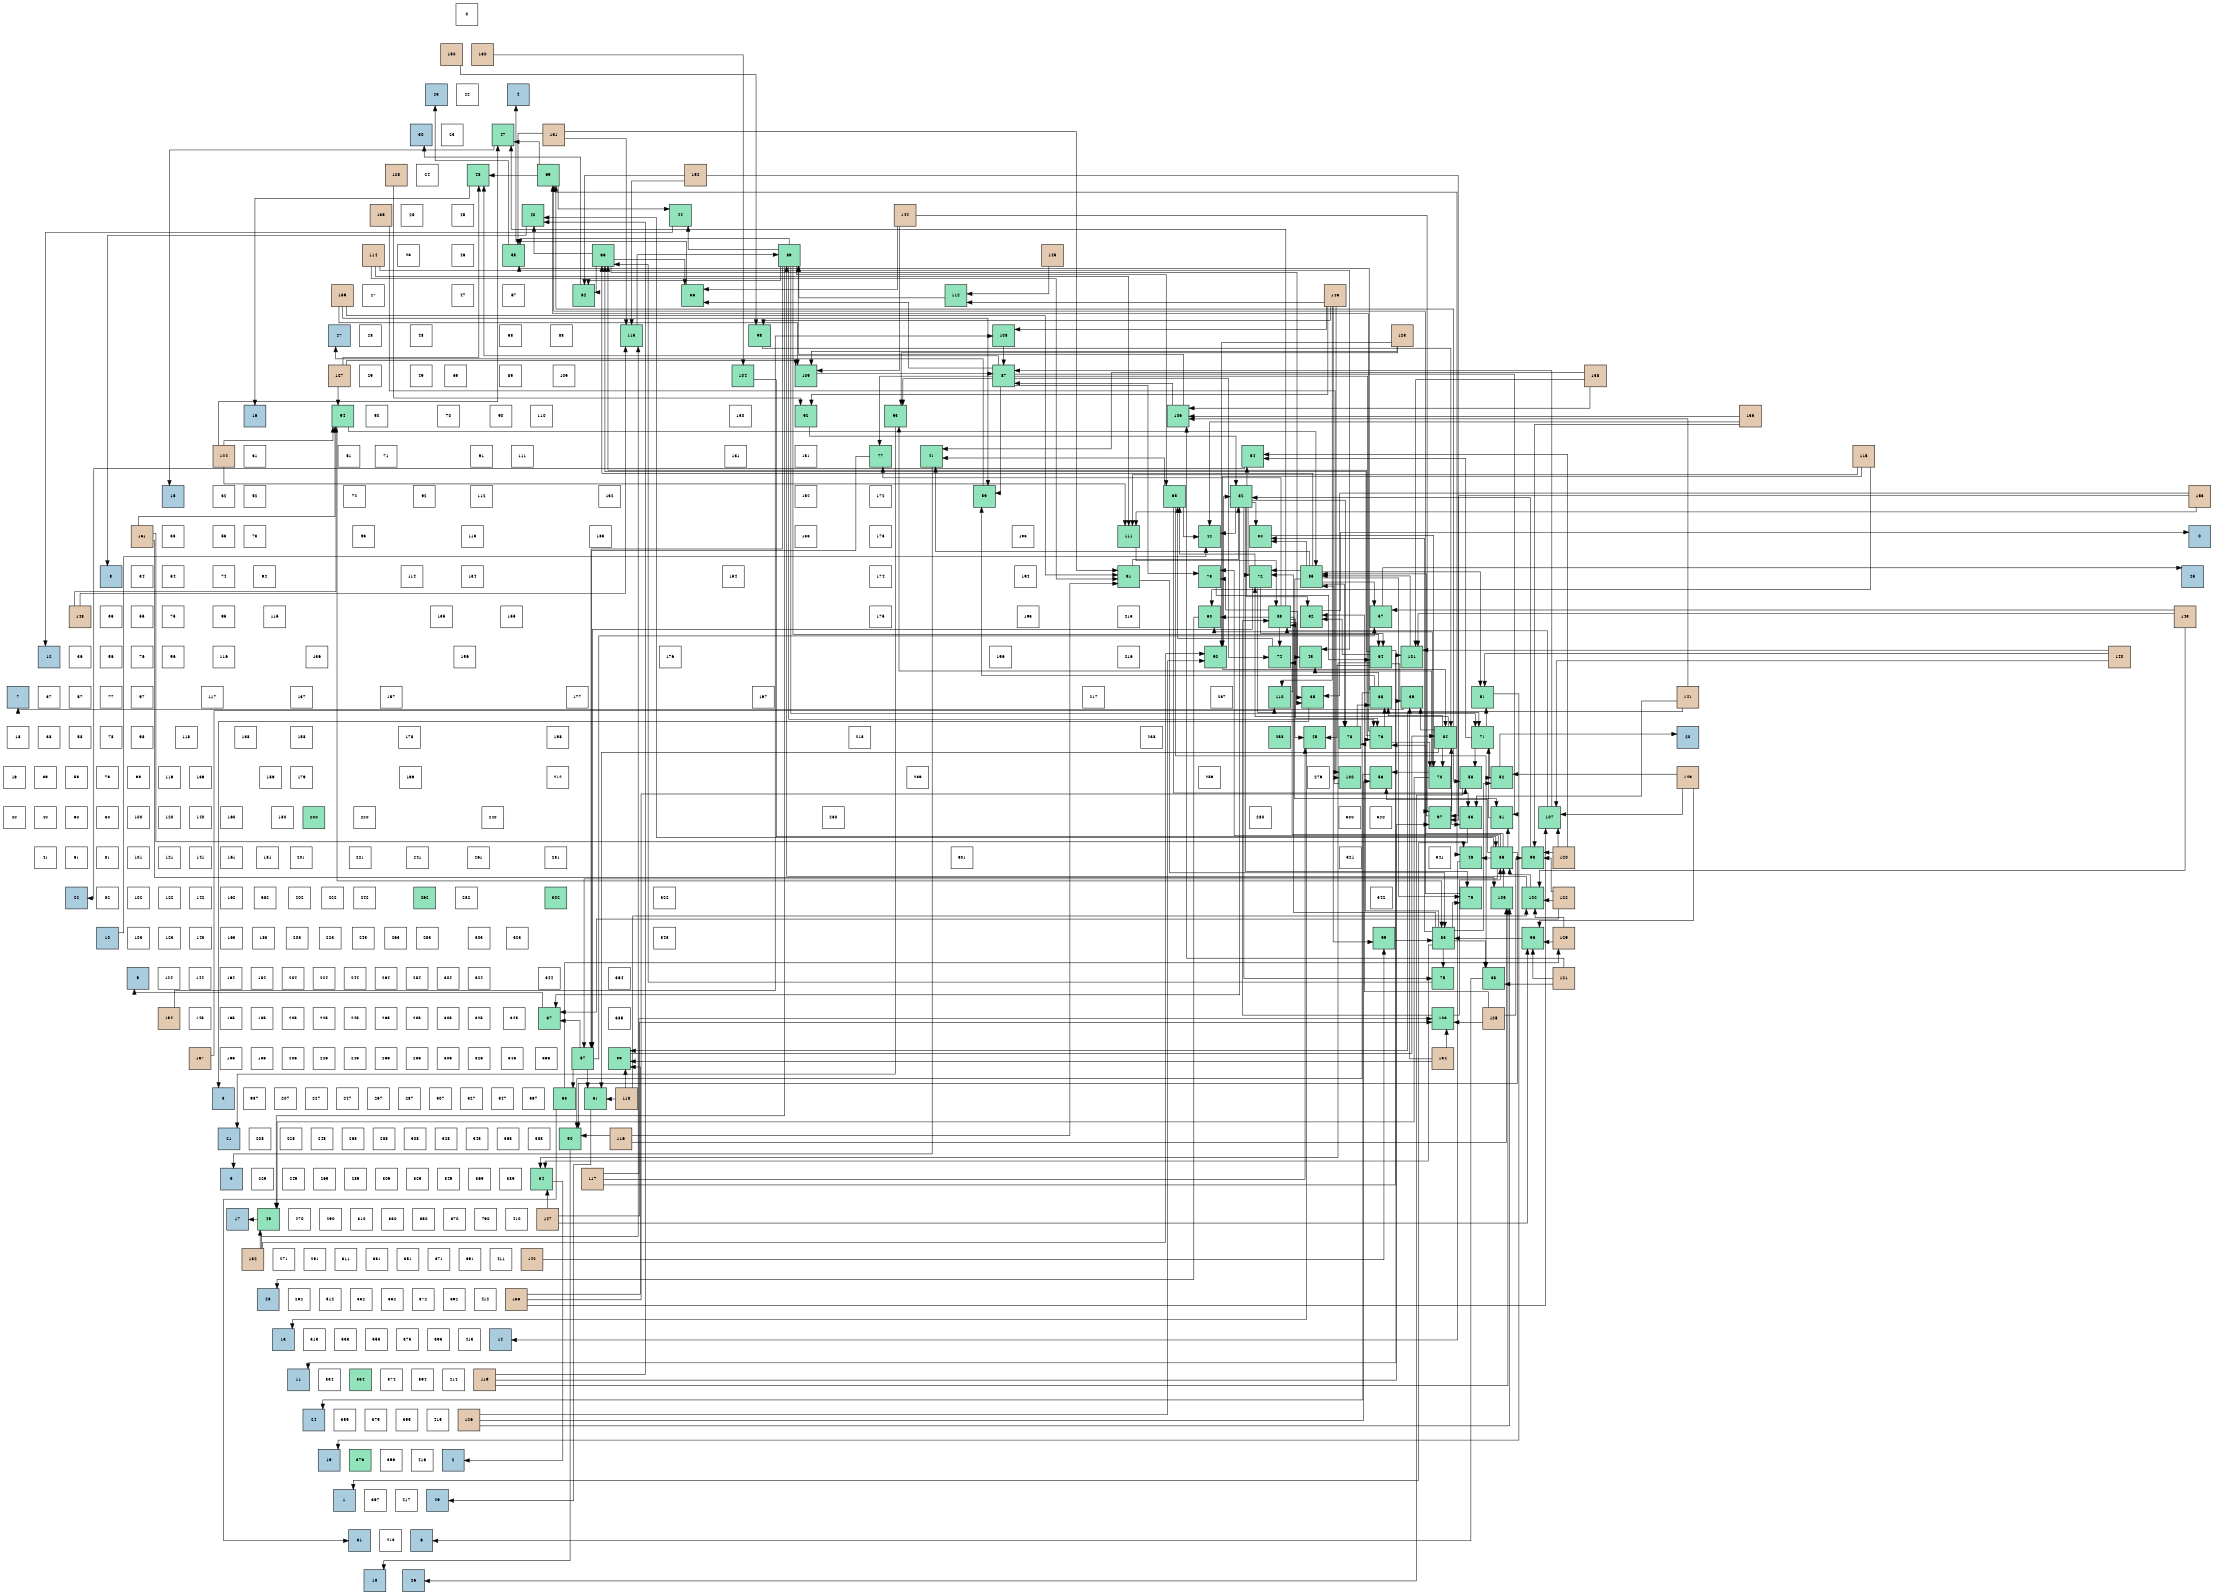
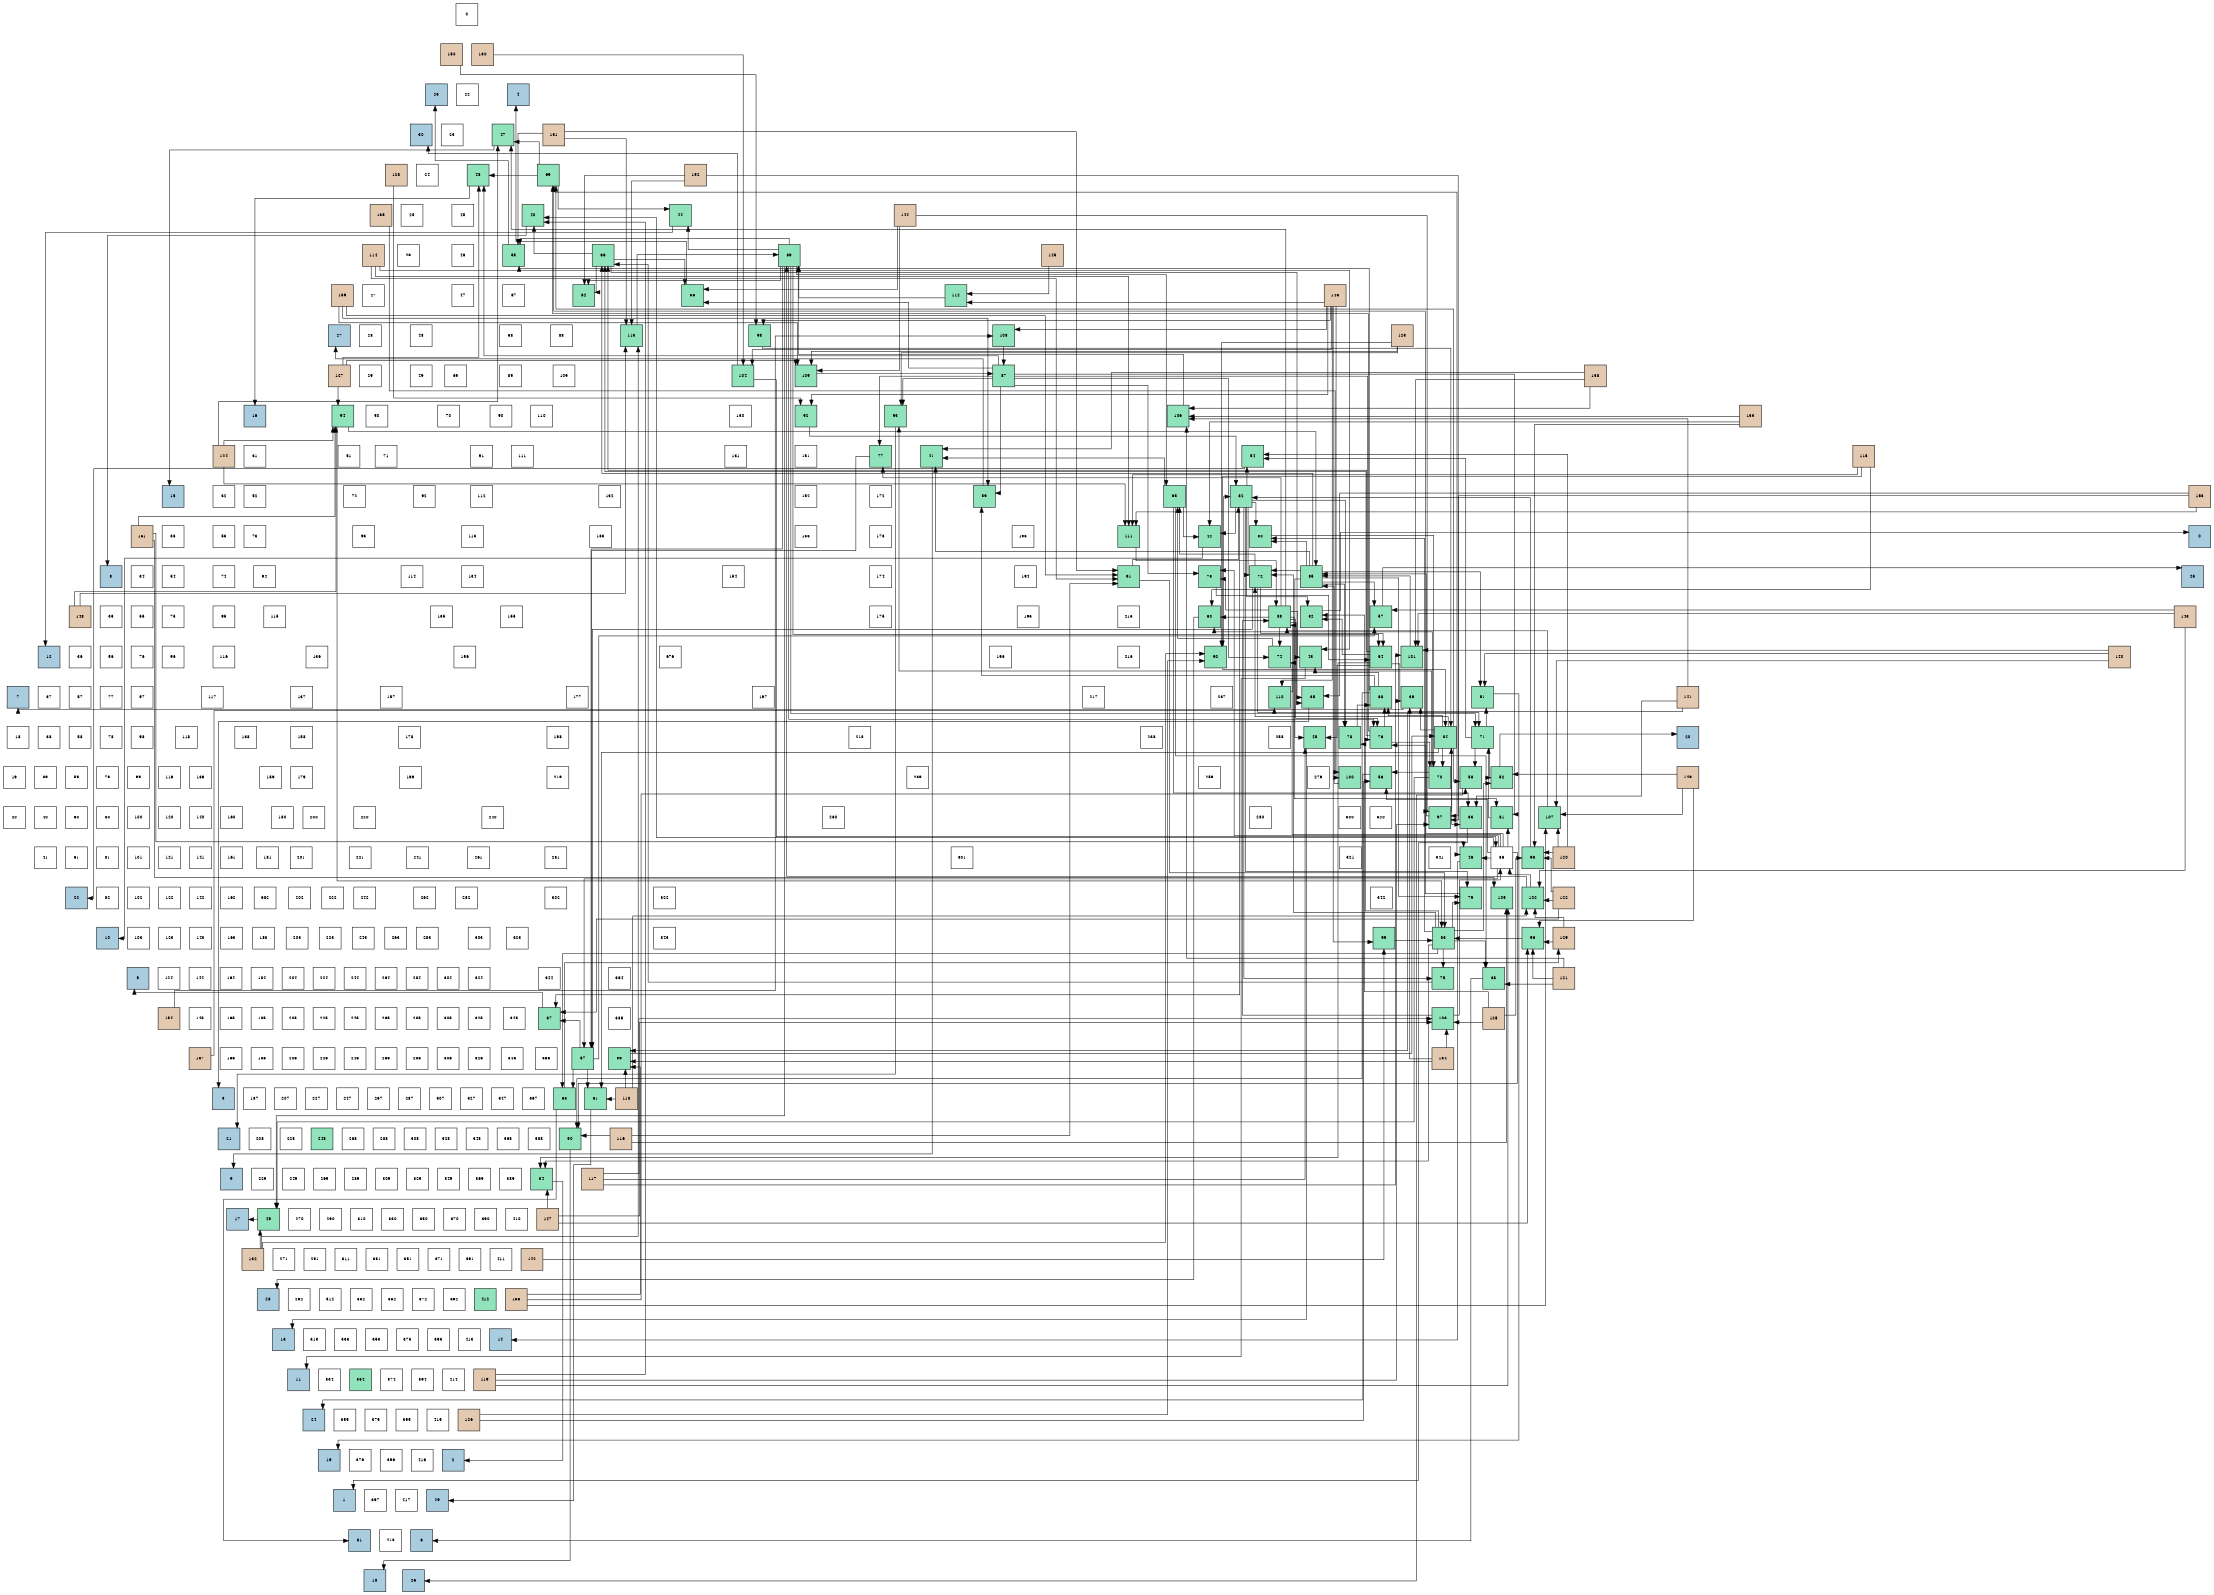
edge "62" -> "30": now "104" -> "30"
edge "146" -> "104": added
edge "106" -> "87": removed
edge "107" -> "87": removed
edge "10" -> "42": reversed
node "176": label "176" -> "676"
node "258": fillcolor #91e3bb -> #ffffff
node "212": label "212" -> "219"
node "200": fillcolor #91e3bb -> #ffffff
node "86": fillcolor #91e3bb -> #ffffff
edge "105" -> "86": removed
node "262": fillcolor #91e3bb -> #ffffff
node "302": fillcolor #91e3bb -> #ffffff
edge "83" -> "63": added
node "987": label "987" -> "187"
node "248": fillcolor #ffffff -> #91e3bb
node "790": label "790" -> "390"
node "412": fillcolor #ffffff -> #91e3bb
edge "64" -> "11": now "43" -> "11"
edge "126" -> "105": removed
node "376": fillcolor #91e3bb -> #ffffff
